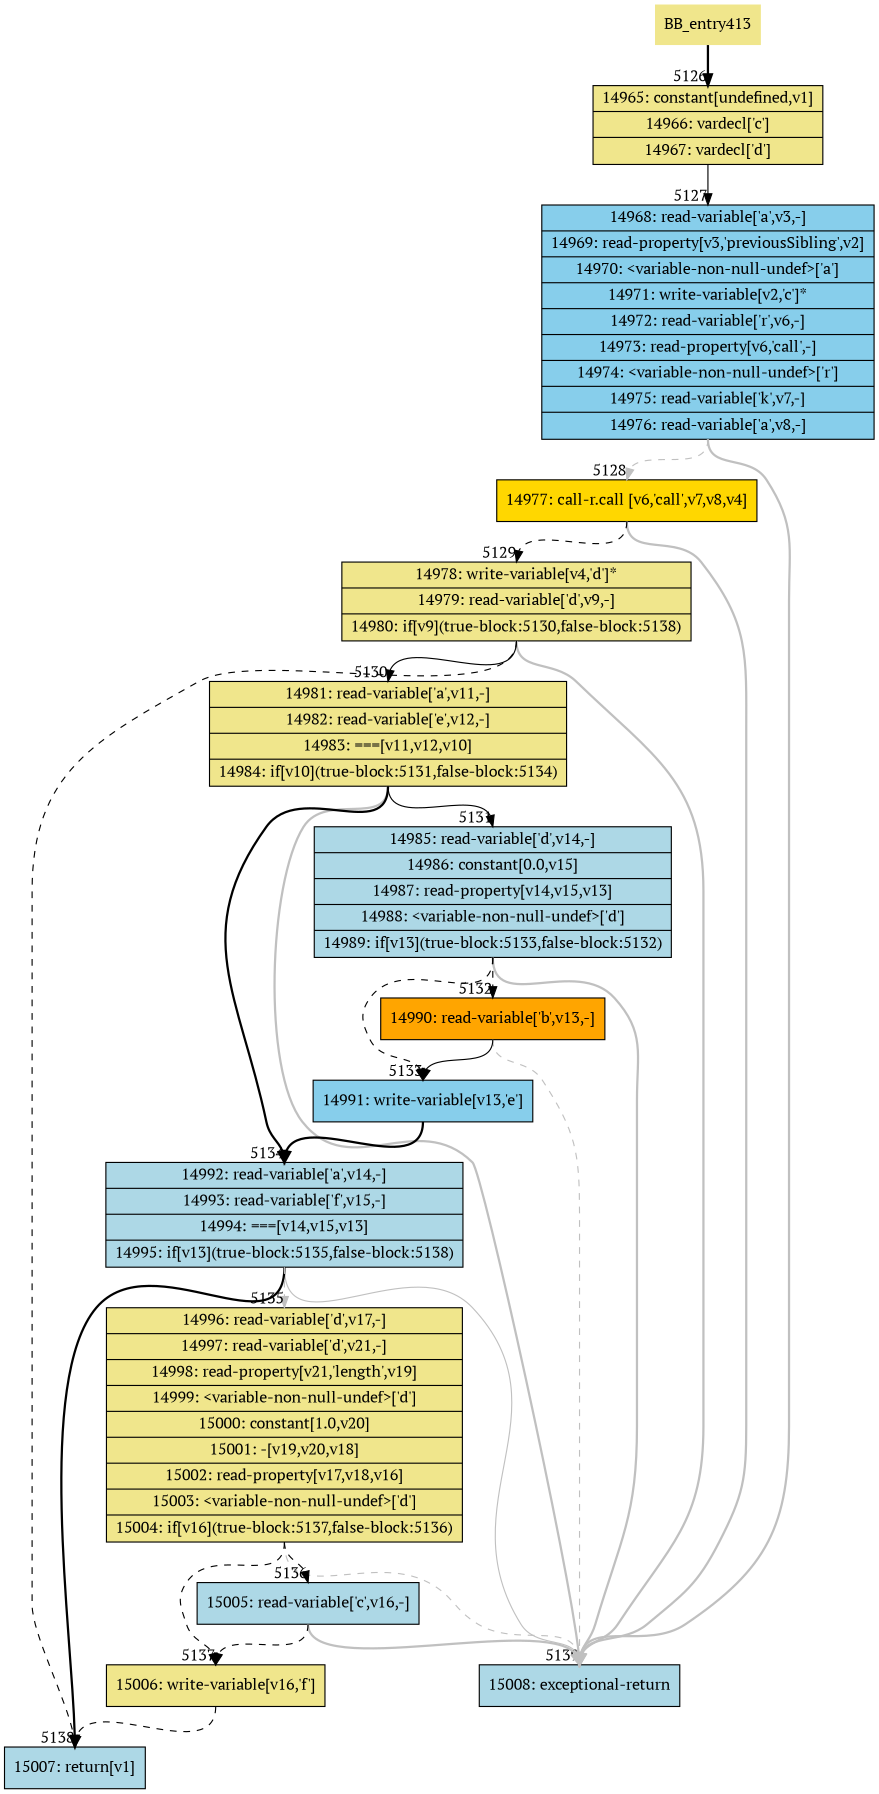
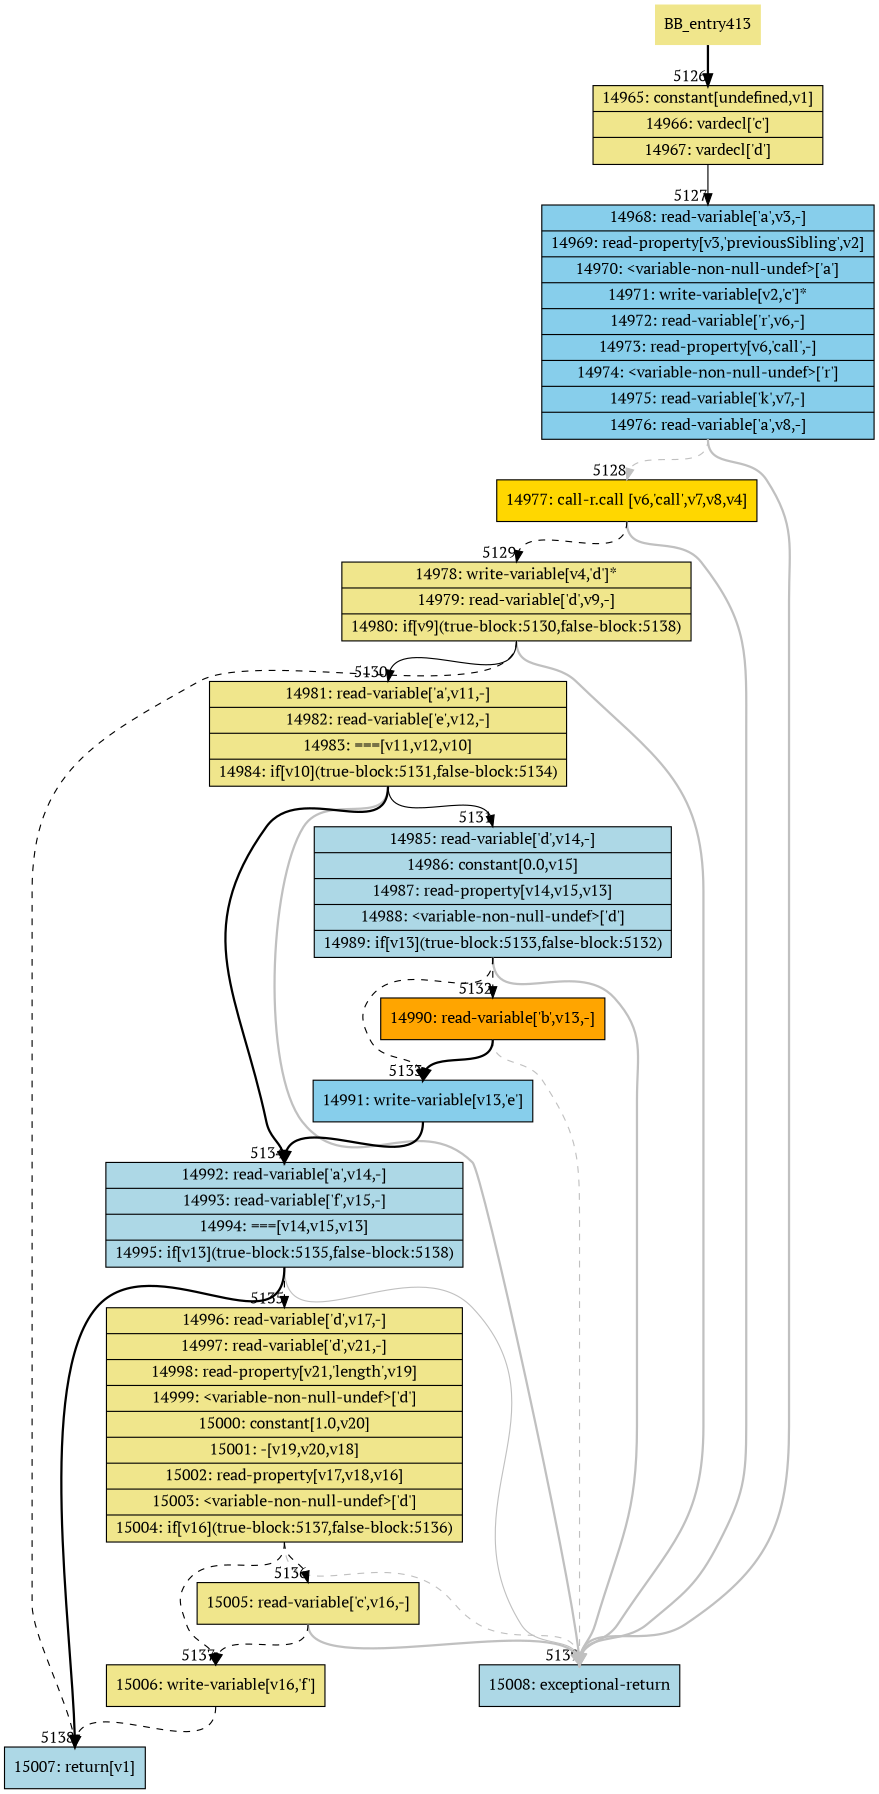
edge "14990: read-variable['b',v13,-]" -> "14991: write-variable[v13,'e']": style solid -> bold
edge "14992: read-variable['a',v14,-]" -> "14996: read-variable['d',v17,-]": color gray -> black
node "15005: read-variable['c',v16,-]": fillcolor lightblue -> khaki
